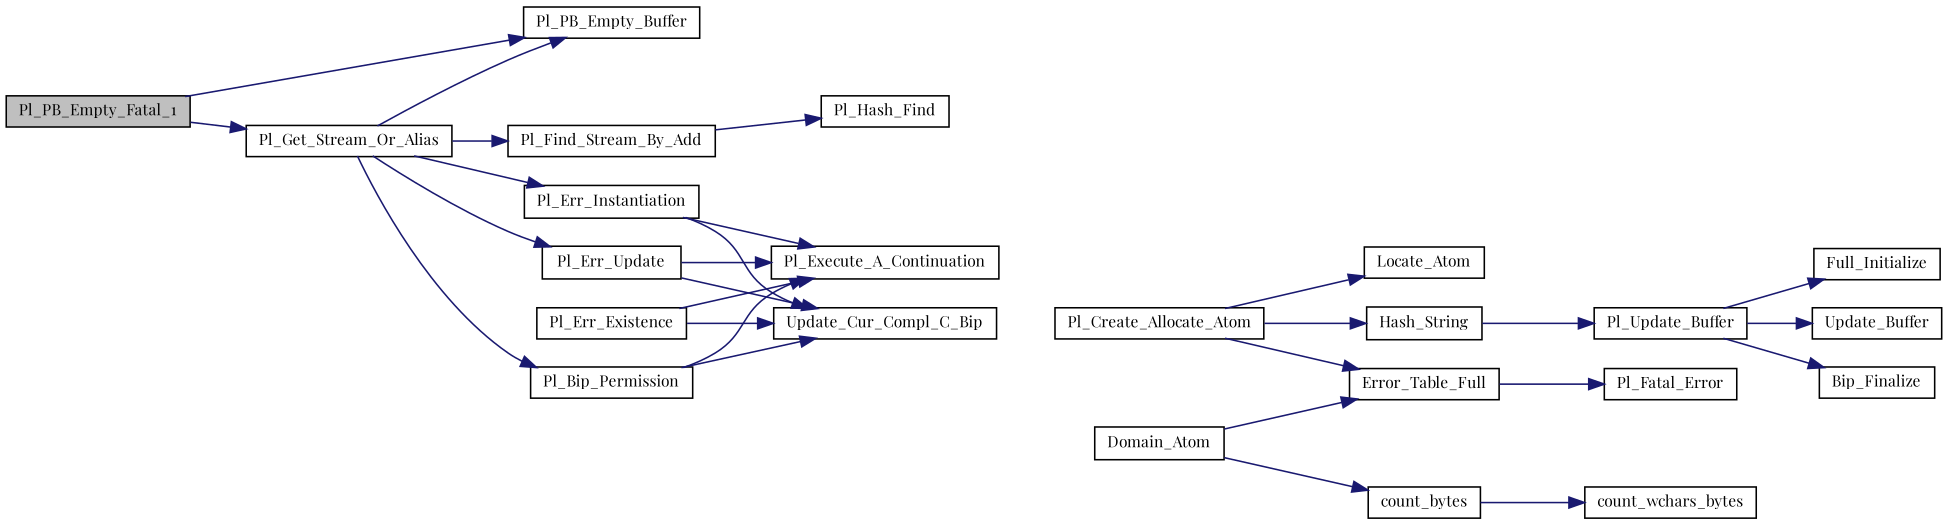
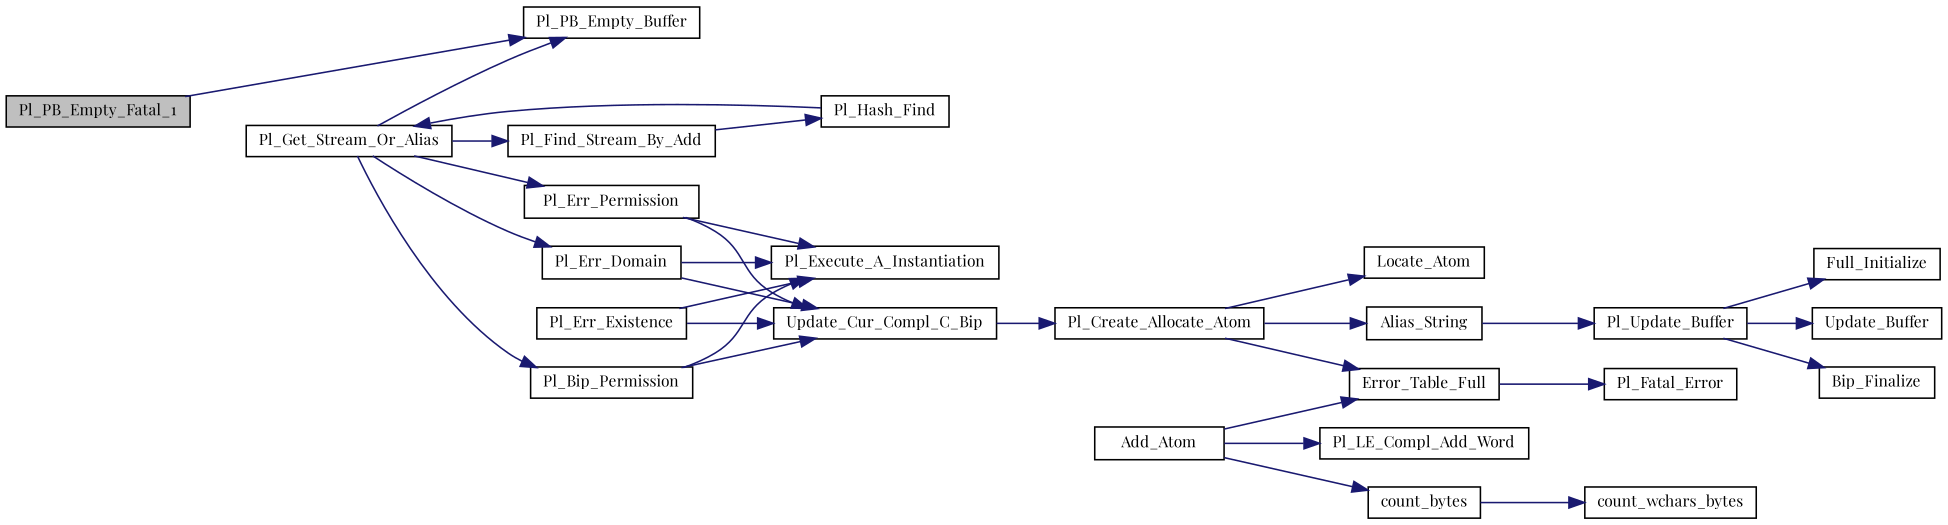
edge "Pl_PB_Empty_Fatal_1" -> "Pl_Get_Stream_Or_Alias": now "Pl_Hash_Find" -> "Pl_Get_Stream_Or_Alias"
node "Pl_Err_Instantiation": label "Pl_Err_Instantiation" -> "Pl_Err_Permission"
node "Pl_Err_Update": label "Pl_Err_Update" -> "Pl_Err_Domain"
node "Pl_Execute_A_Continuation": label "Pl_Execute_A_Continuation" -> "Pl_Execute_A_Instantiation"
edge "Update_Cur_Compl_C_Bip" -> "Pl_Create_Allocate_Atom": added
node "Hash_String": label "Hash_String" -> "Alias_String"
node "Domain_Atom": label "Domain_Atom" -> "Add_Atom"
node "Pl_LE_Compl_Add_Word": added
